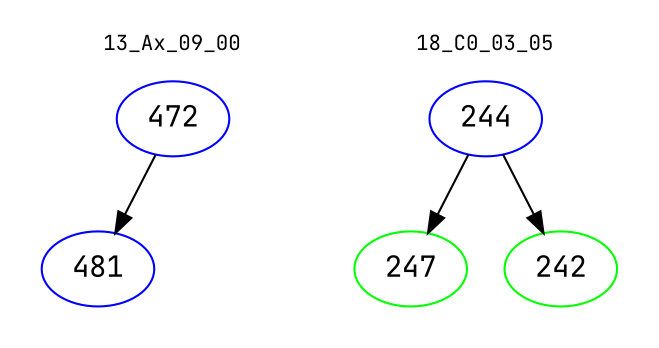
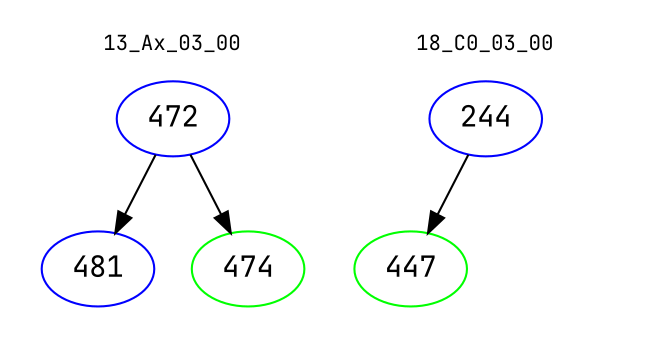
cluster "13_Ax_09_00": label "13_Ax_09_00" -> "13_Ax_03_00"
cluster "18_C0_03_05": label "18_C0_03_05" -> "18_C0_03_00"
node "474": added
node "247": label "247" -> "447"
node "242": removed
